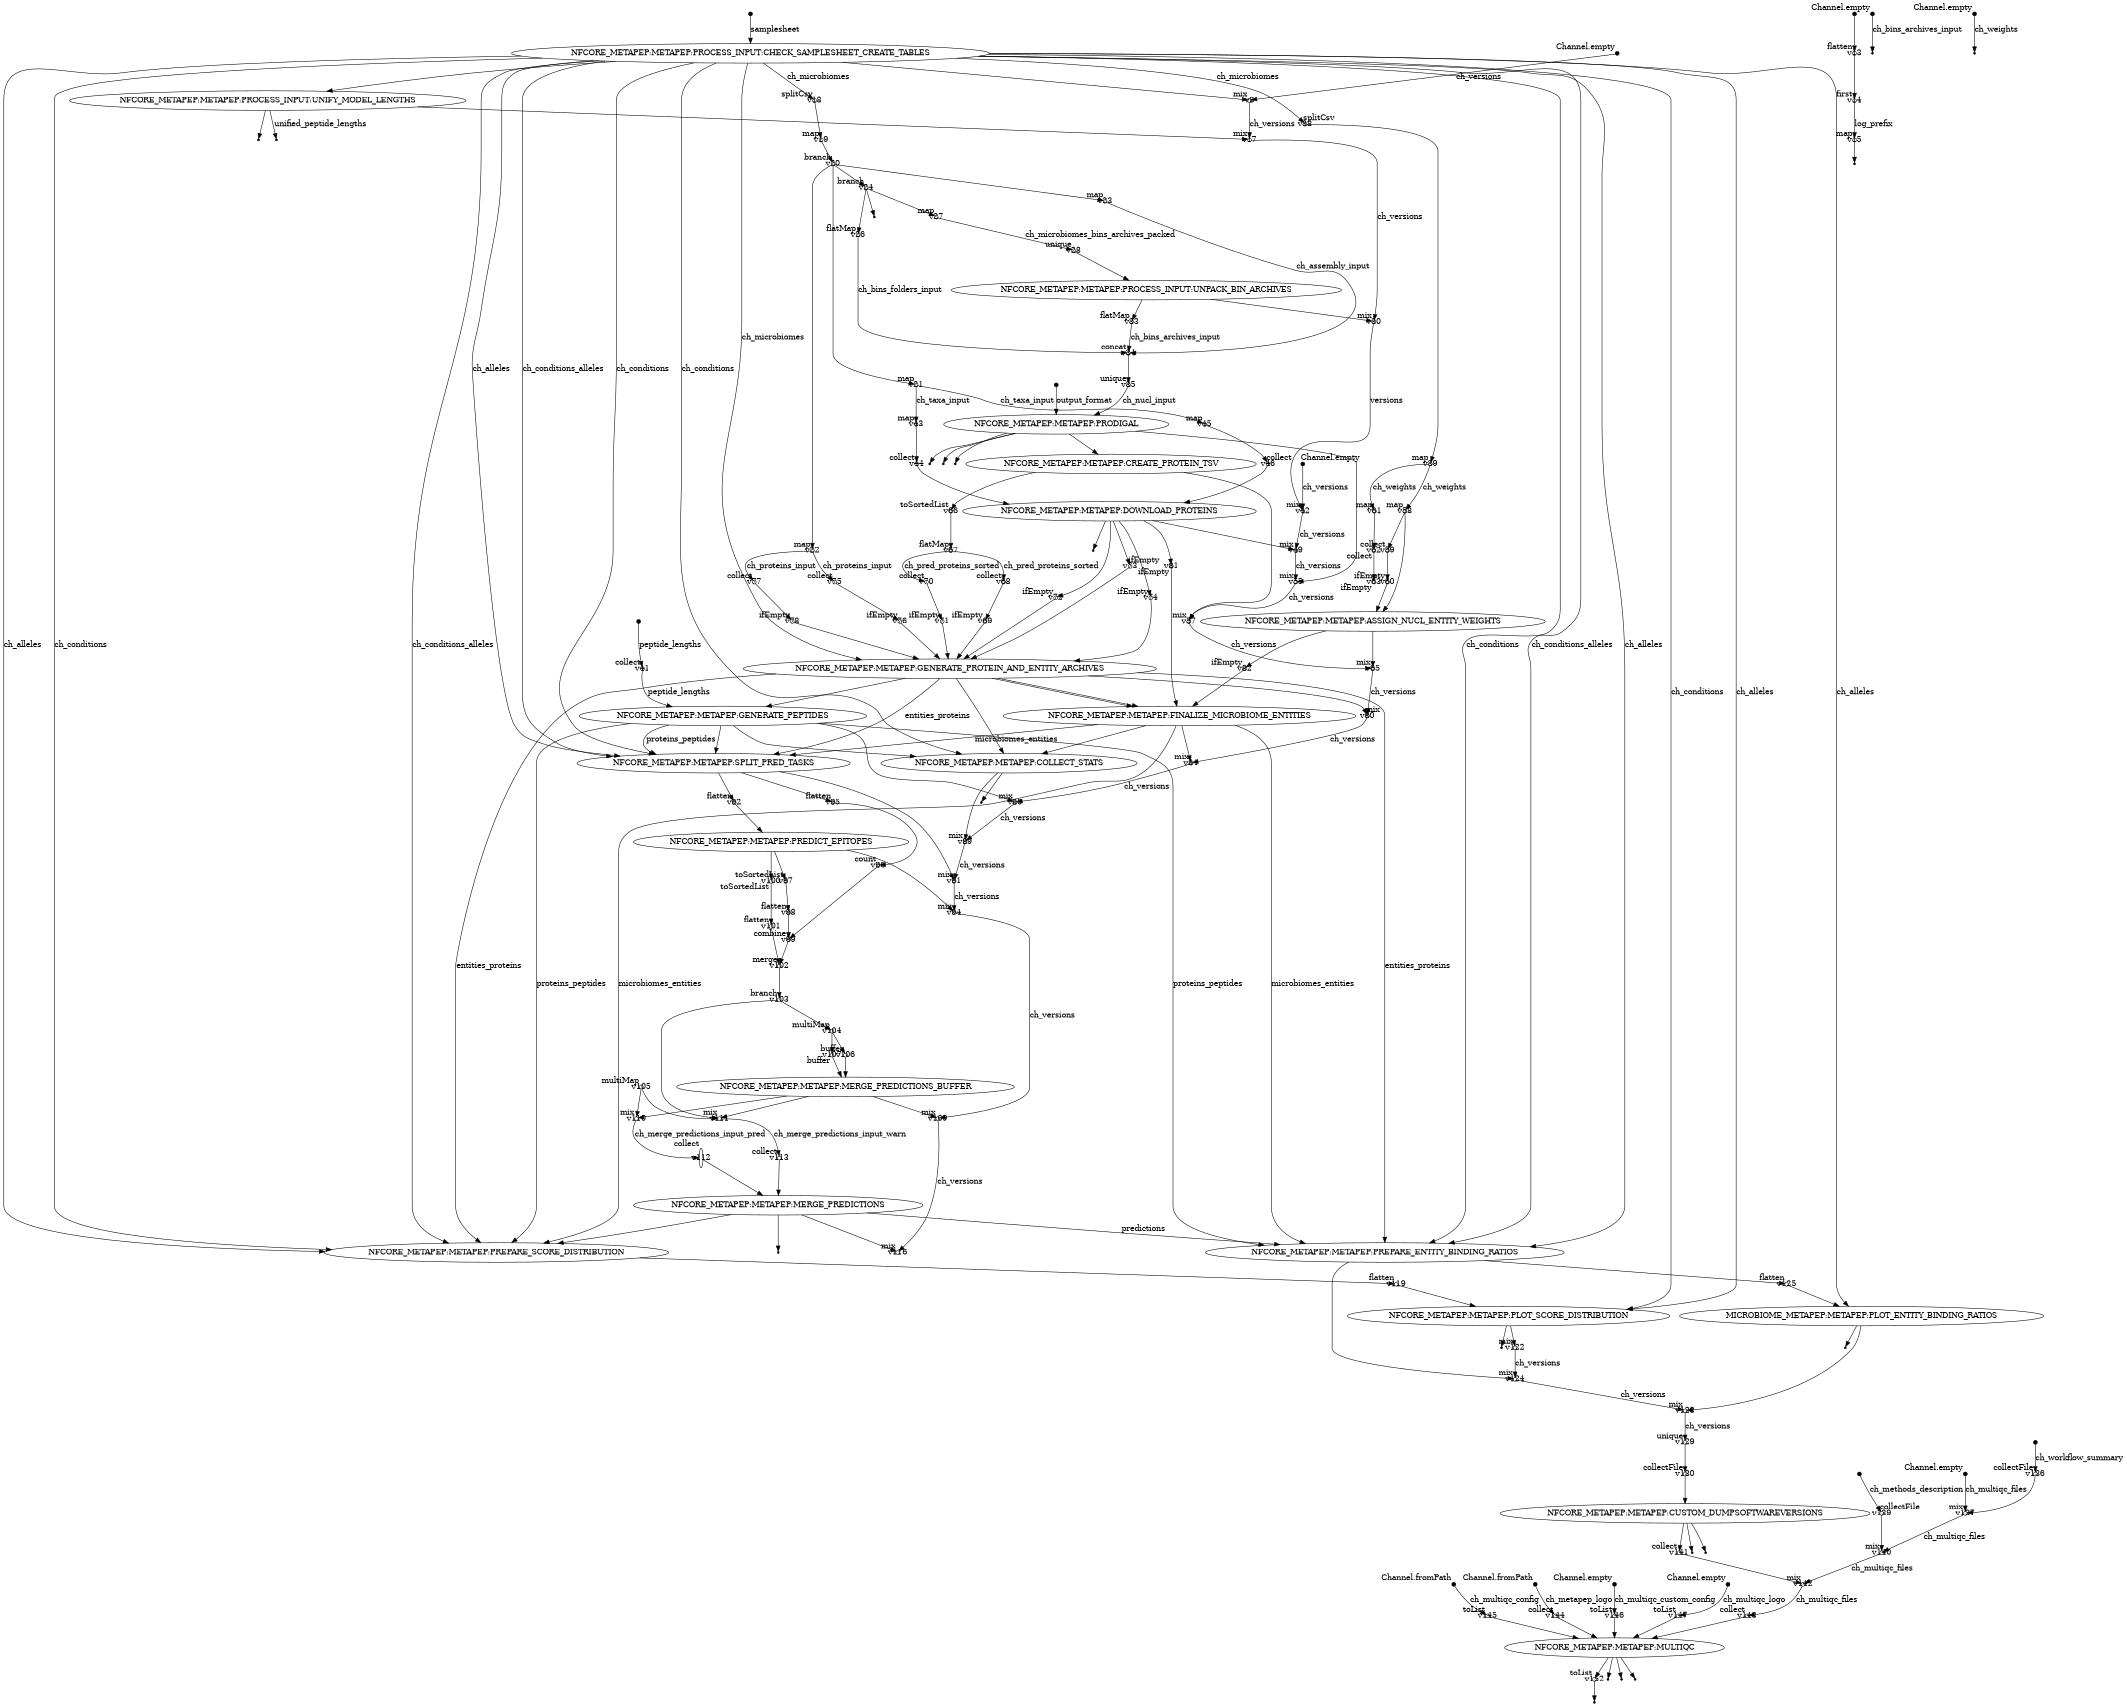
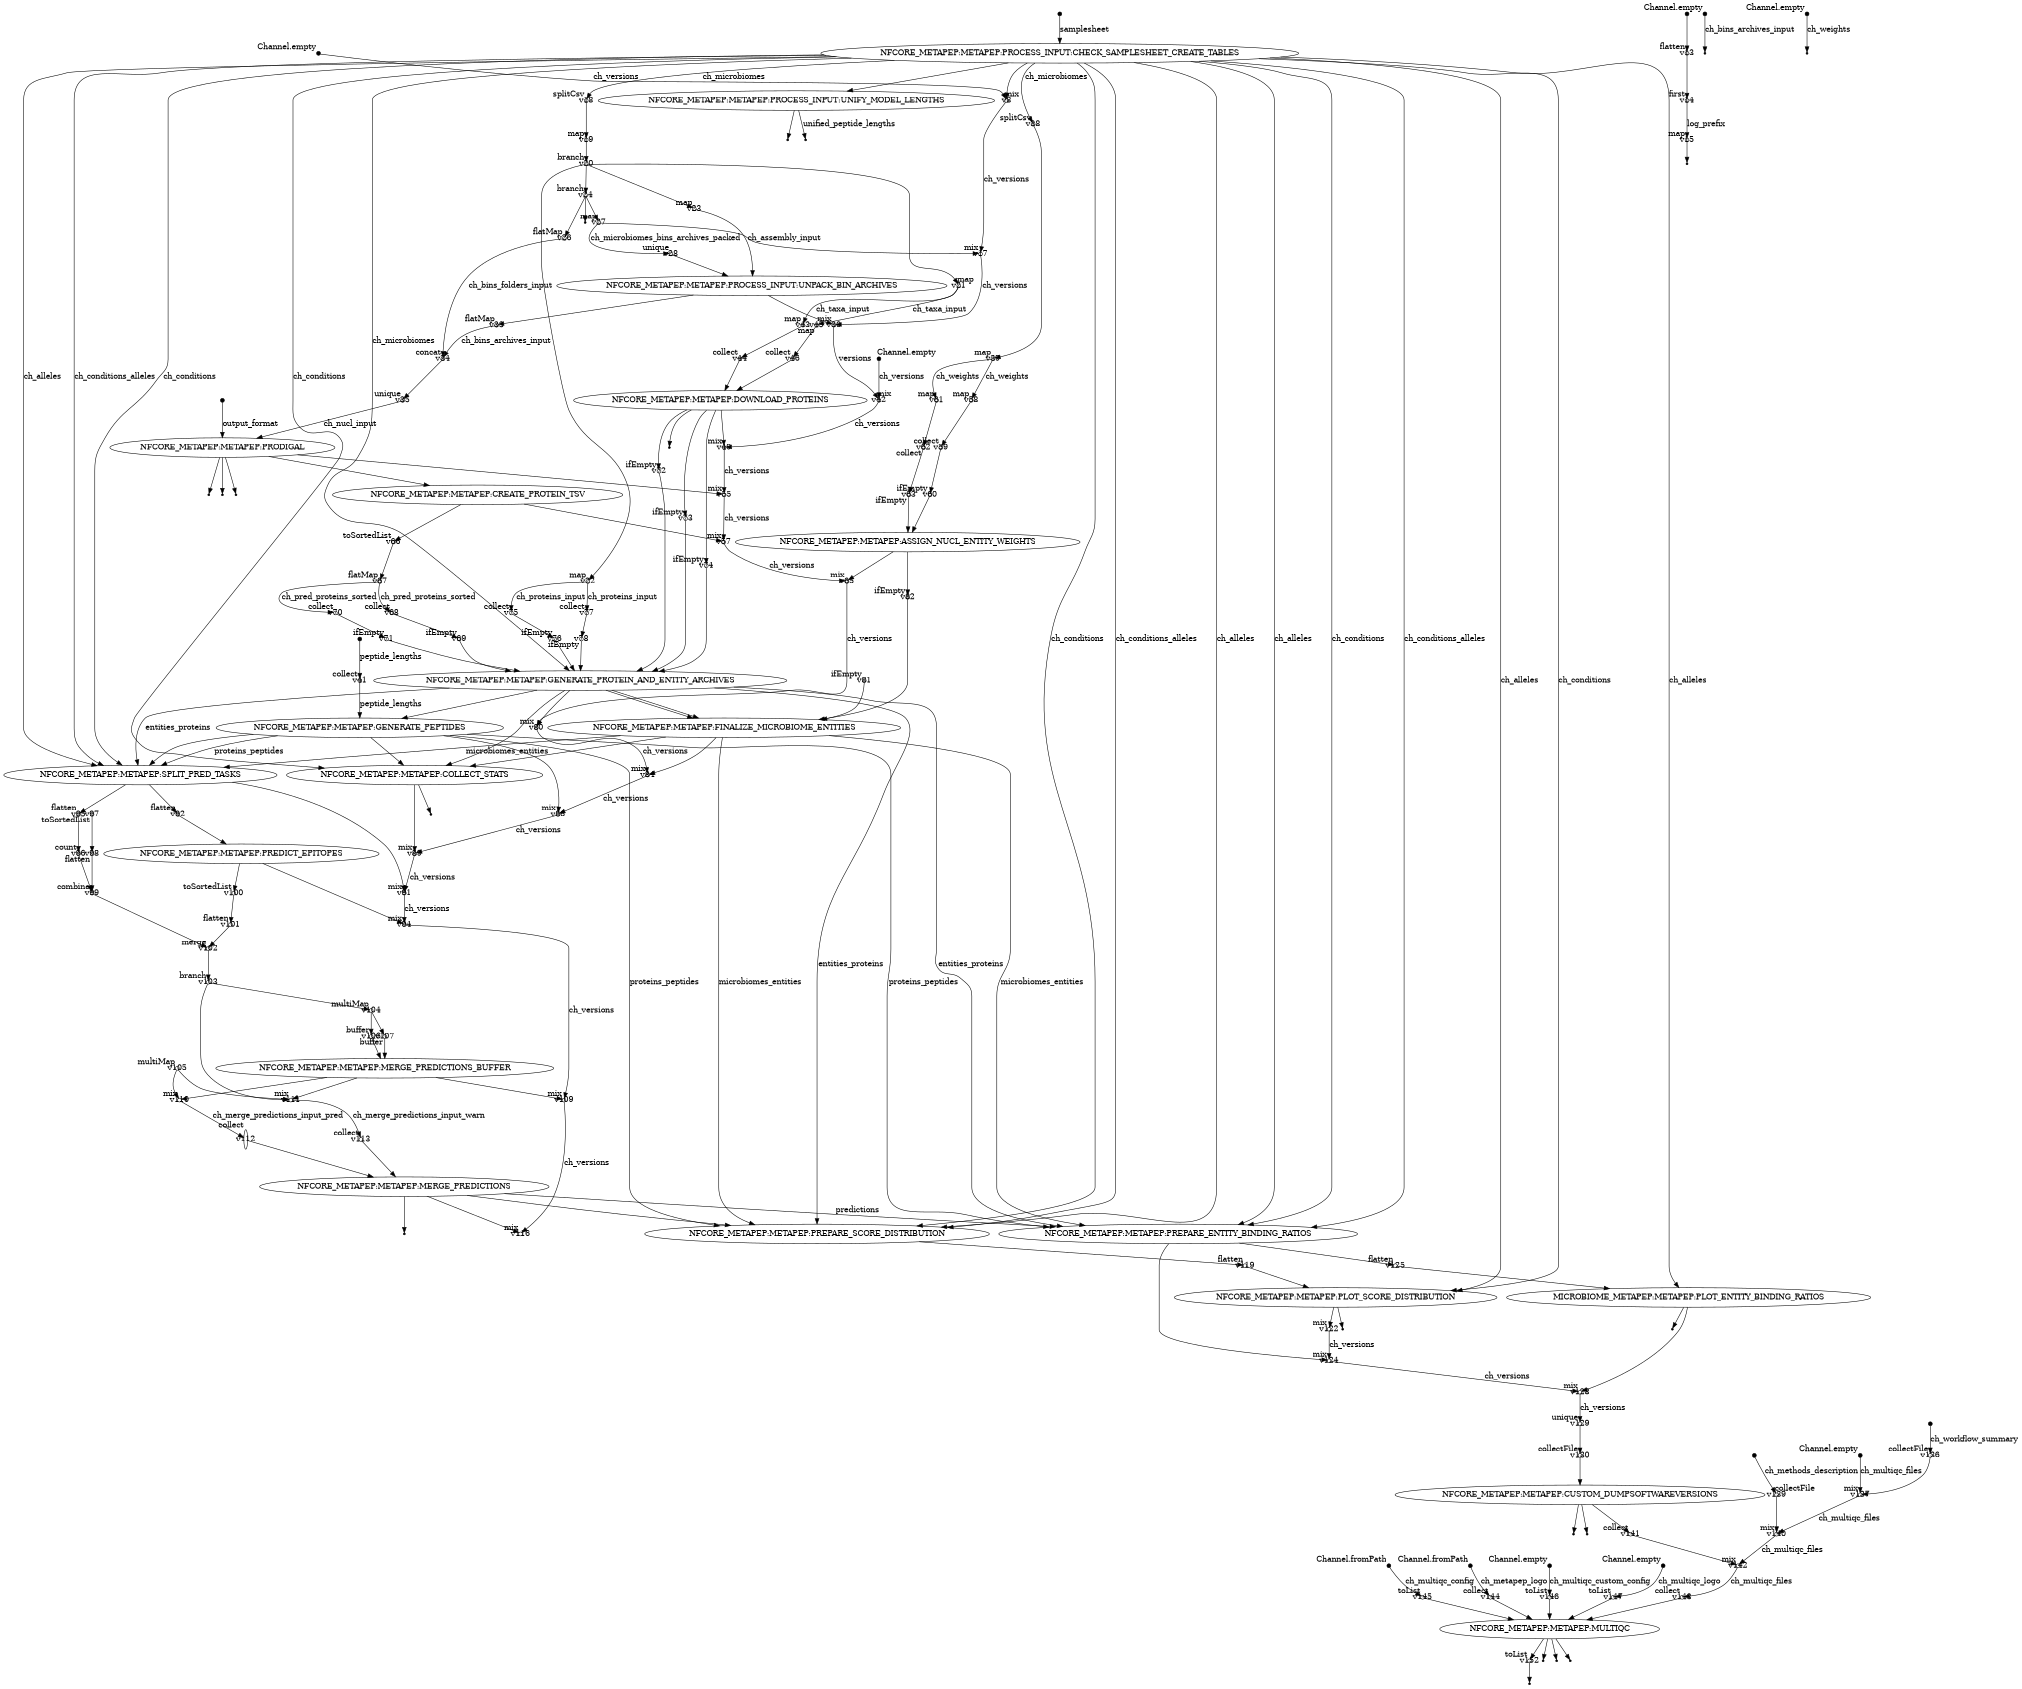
edge "NFCORE_METAPEP:METAPEP:PROCESS_INPUT:UNIFY_MODEL_LENGTHS" -> "v17 mix": now "v27 map" -> "v17 mix"
edge "v23 map" -> "v34 concat": now "v23 map" -> "NFCORE_METAPEP:METAPEP:PROCESS_INPUT:UNPACK_BIN_ARCHIVES"
edge "NFCORE_METAPEP:METAPEP:DOWNLOAD_PROTEINS" -> "v81 ifEmpty": removed
edge "v58 map" -> "NFCORE_METAPEP:METAPEP:ASSIGN_NUCL_ENTITY_WEIGHTS": now "v63 ifEmpty" -> "NFCORE_METAPEP:METAPEP:ASSIGN_NUCL_ENTITY_WEIGHTS"
edge "NFCORE_METAPEP:METAPEP:PREDICT_EPITOPES" -> "v97 toSortedList": removed
